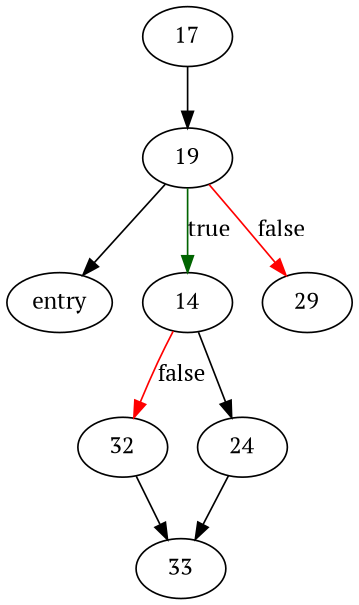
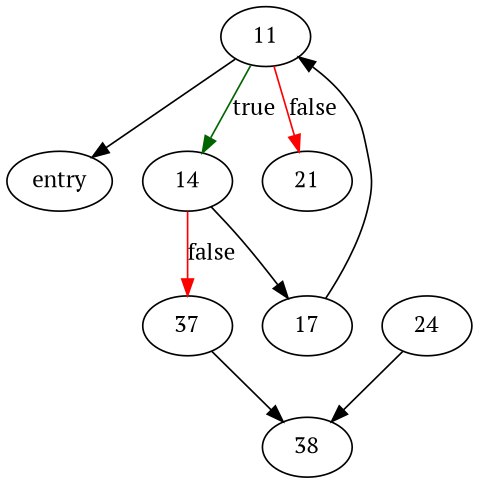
node "19": label "19" -> "11"
node "29": label "29" -> "21"
edge "14" -> "24": now "14" -> "17"
node "32": label "32" -> "37"
node "33": label "33" -> "38"
